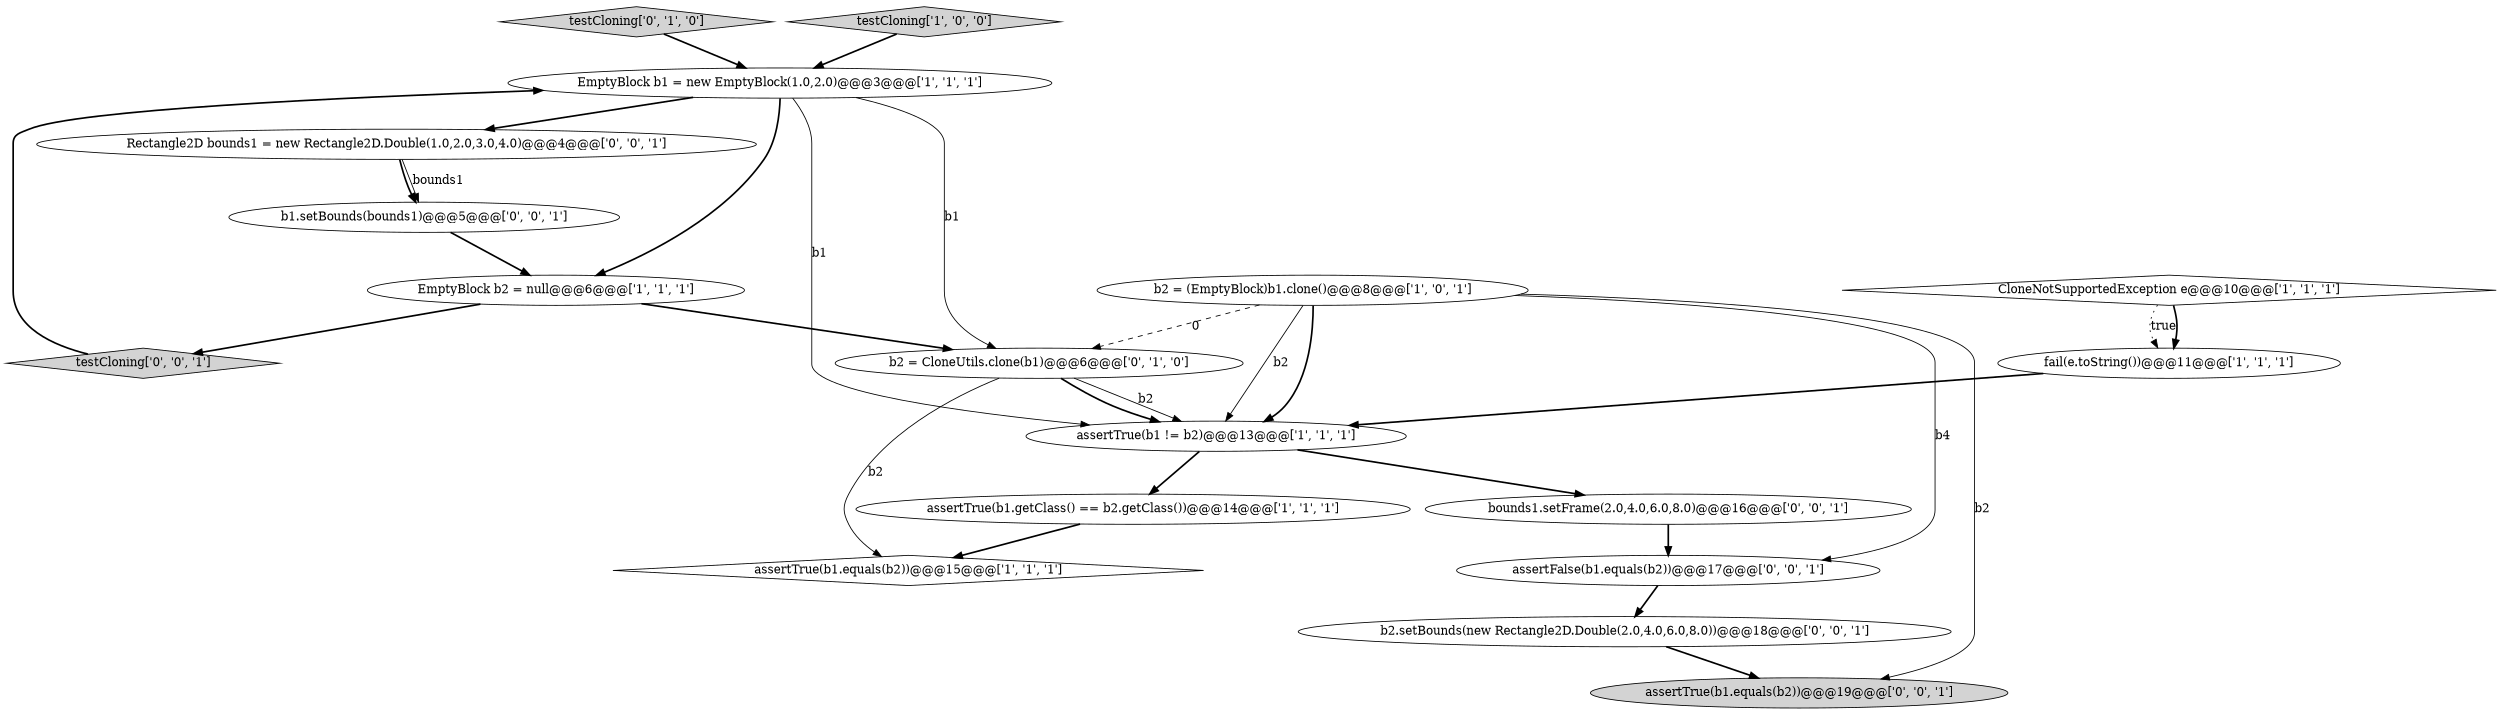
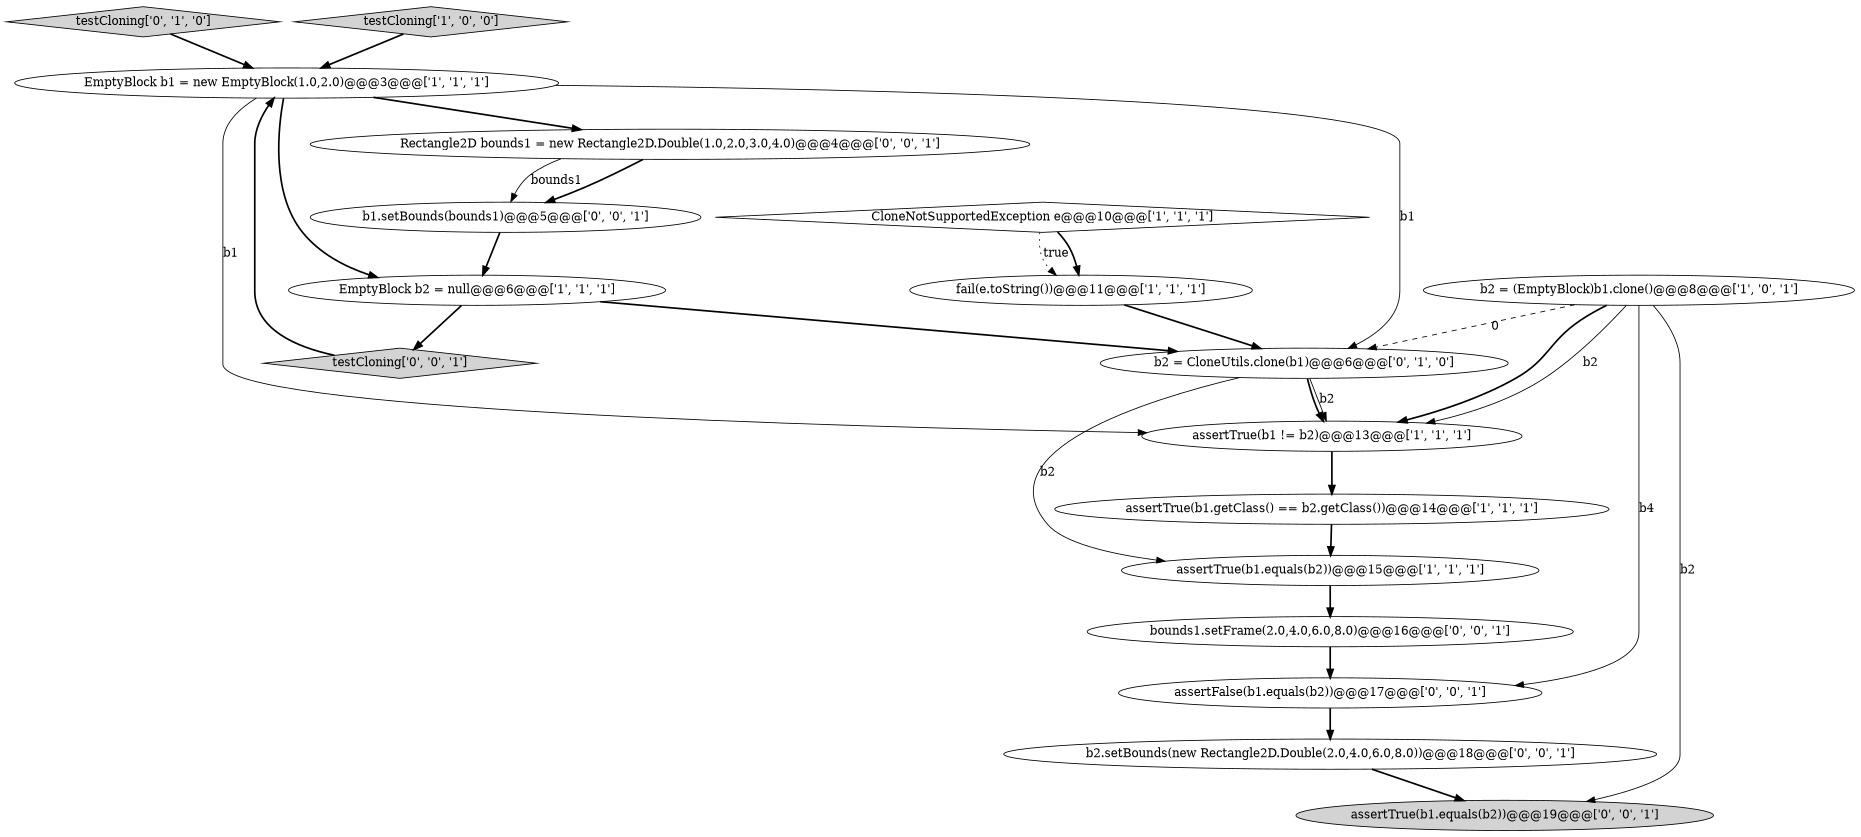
edge "fail(e.toString())@@@11@@@['1', '1', '1']" -> "assertTrue(b1 != b2)@@@13@@@['1', '1', '1']": now "fail(e.toString())@@@11@@@['1', '1', '1']" -> "b2 = CloneUtils.clone(b1)@@@6@@@['0', '1', '0']"
edge "assertTrue(b1 != b2)@@@13@@@['1', '1', '1']" -> "bounds1.setFrame(2.0,4.0,6.0,8.0)@@@16@@@['0', '0', '1']": now "assertTrue(b1.equals(b2))@@@15@@@['1', '1', '1']" -> "bounds1.setFrame(2.0,4.0,6.0,8.0)@@@16@@@['0', '0', '1']"
node "assertTrue(b1.equals(b2))@@@15@@@['1', '1', '1']": shape diamond -> ellipse
